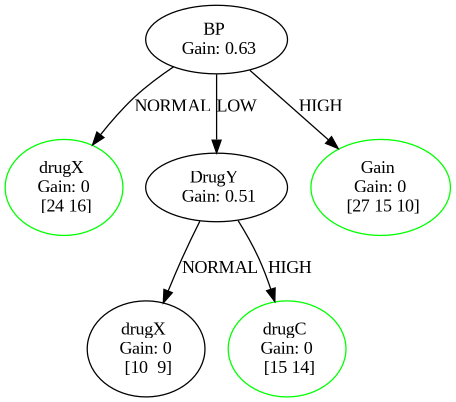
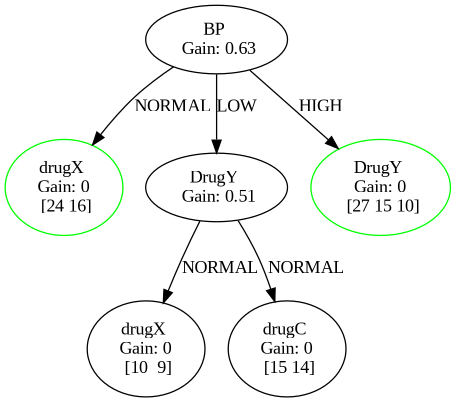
node "Gain Gain: 0 [27 15 10]": label "Gain Gain: 0 [27 15 10]" -> "DrugY Gain: 0 [27 15 10]"
edge "DrugY Gain: 0.51" -> "drugC Gain: 0 [15 14]": label "HIGH" -> "NORMAL"
node "drugC Gain: 0 [15 14]": color green -> black
